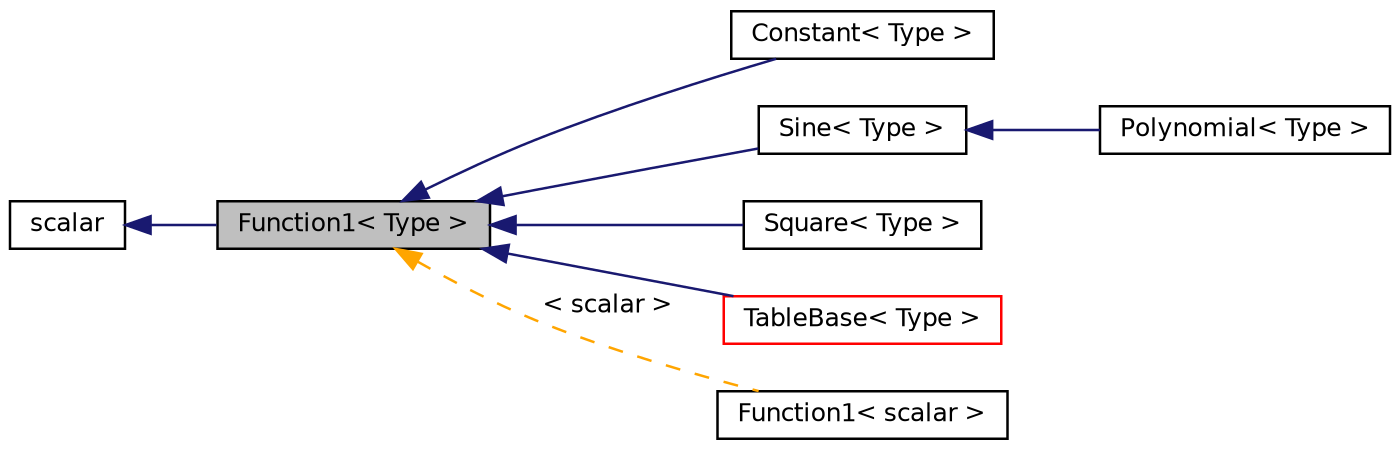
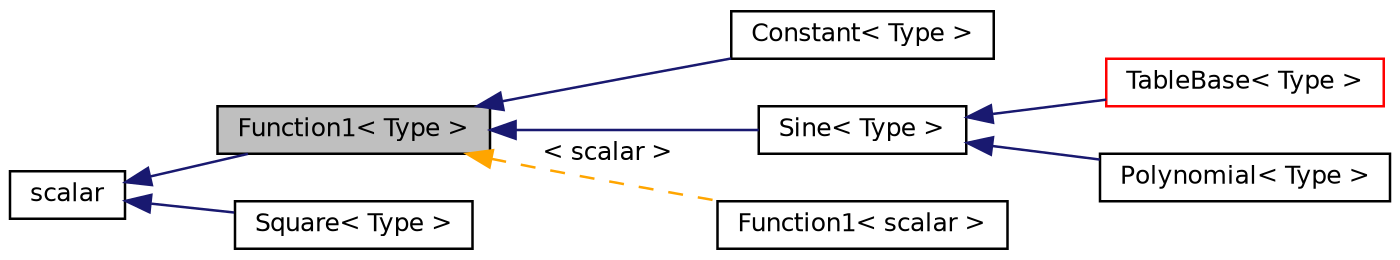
edge "Square< Type >" -> "Function1< Type >": now "Square< Type >" -> "scalar"
edge "TableBase< Type >" -> "Function1< Type >": now "TableBase< Type >" -> "Sine< Type >"
